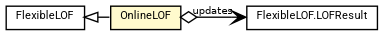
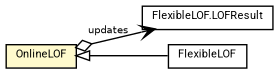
edge "OnlineLOF" -> "FlexibleLOF": reversed
